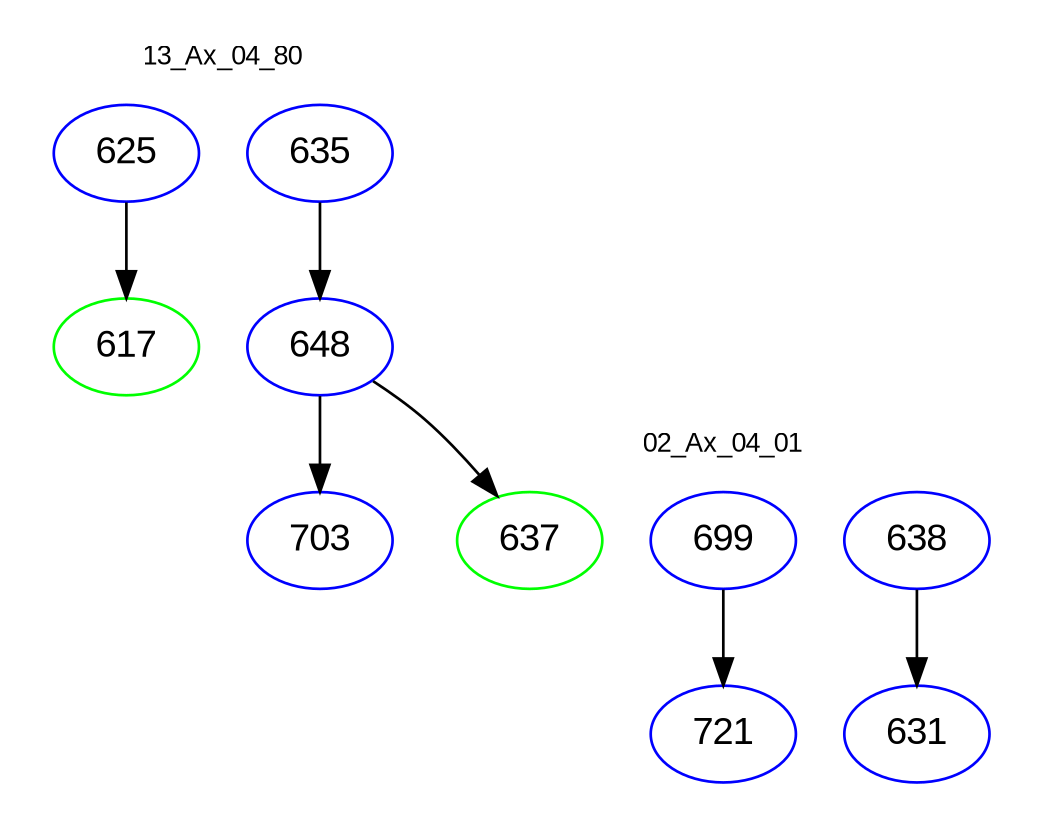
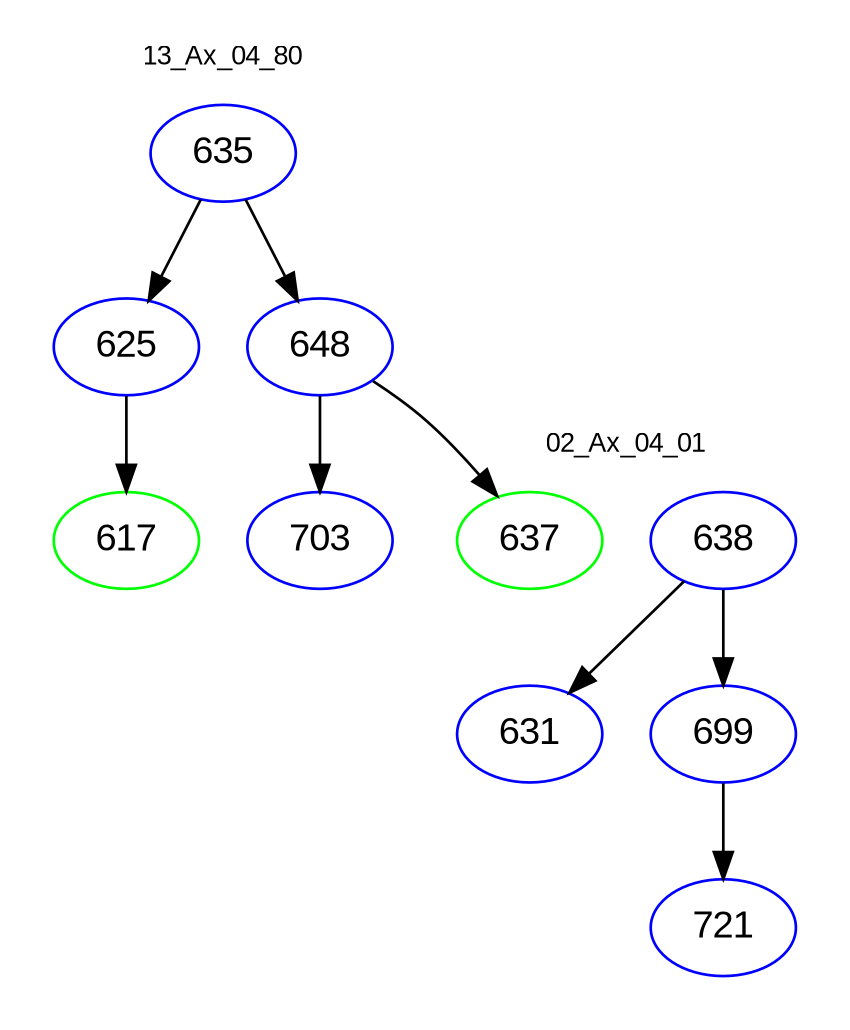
edge "635" -> "625": added
edge "638" -> "699": added
